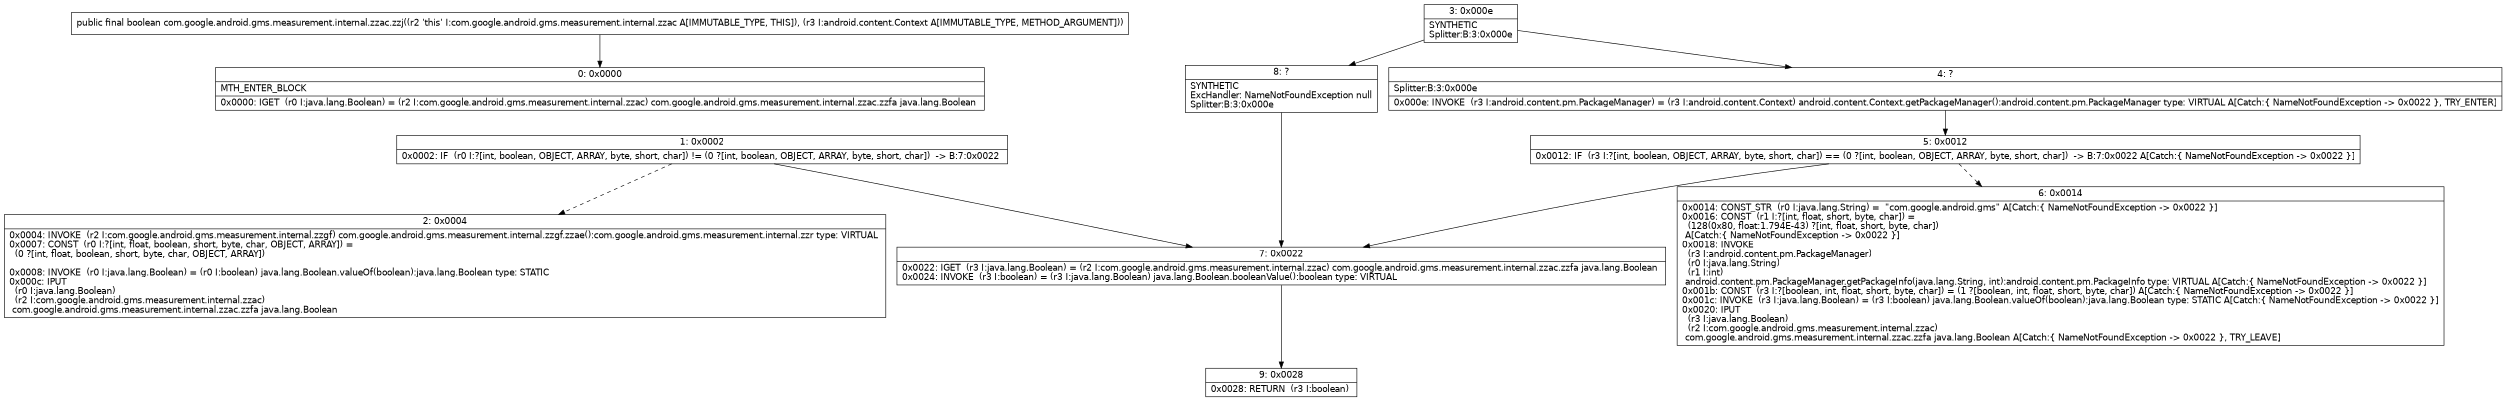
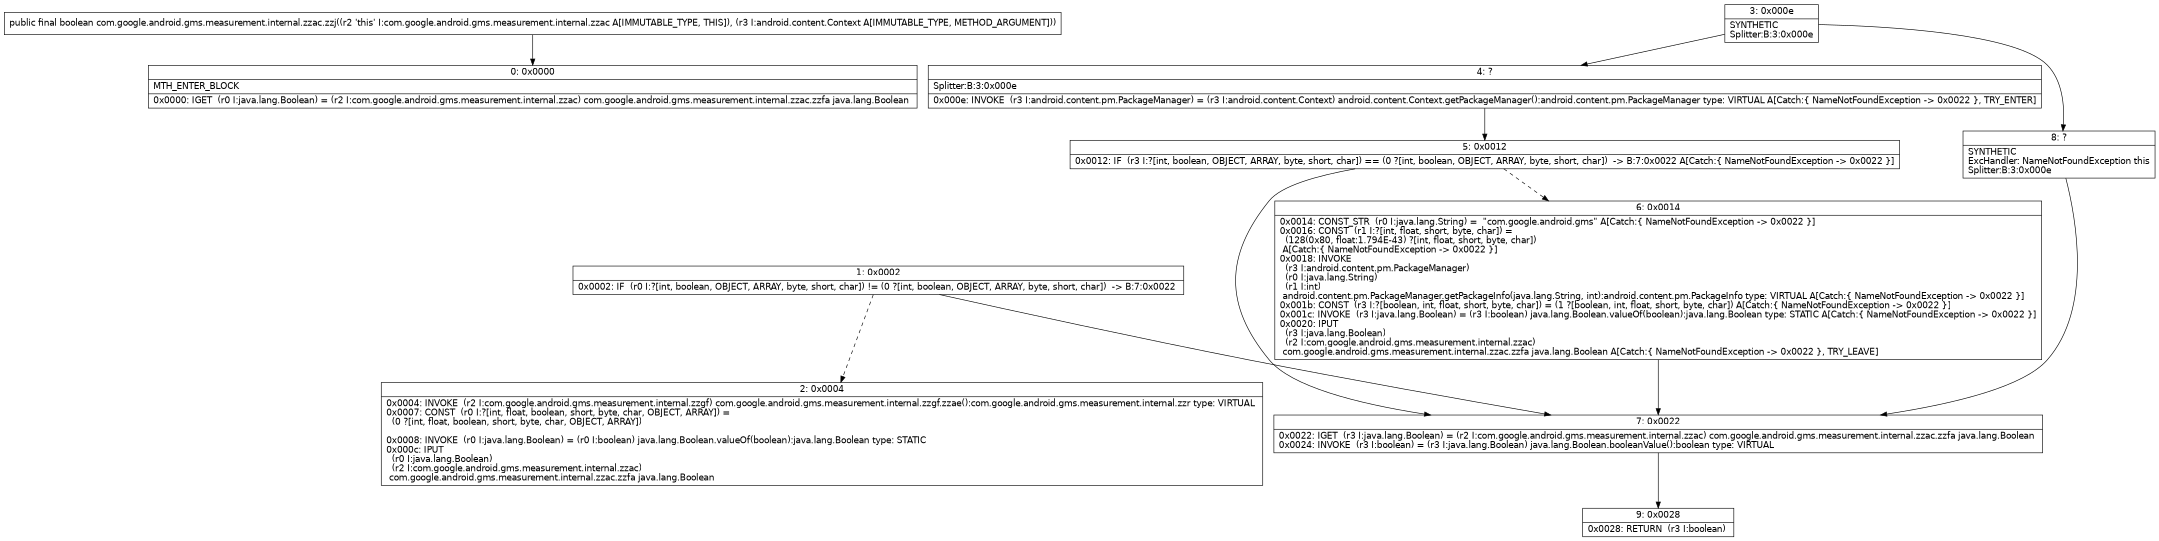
node "8: ?": text "ExcHandler: NameNotFoundException null" -> "ExcHandler: NameNotFoundException this"
edge "6: 0x0014" -> "7: 0x0022": added
